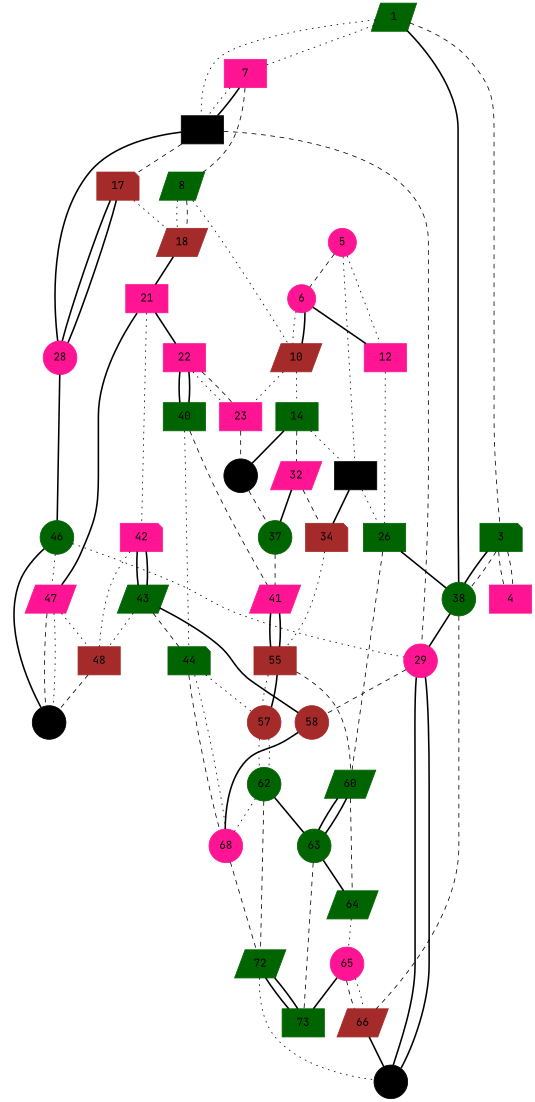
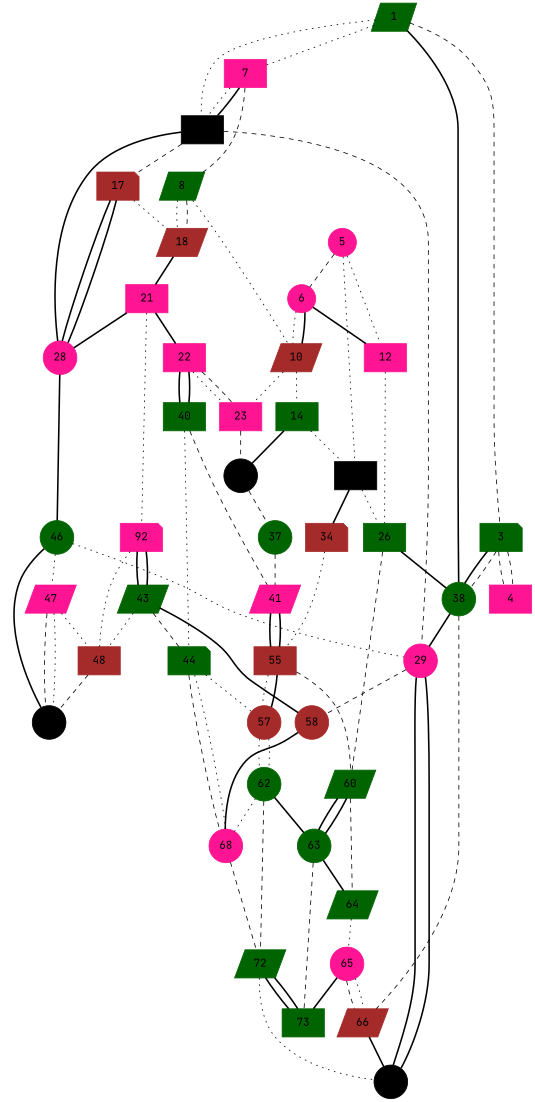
edge "21" -- "47": now "21" -- "28"
node "32": removed
node "42": label "42" -> "92"
